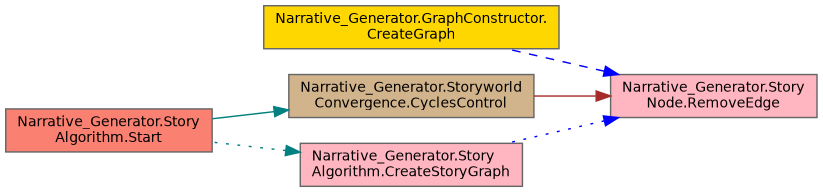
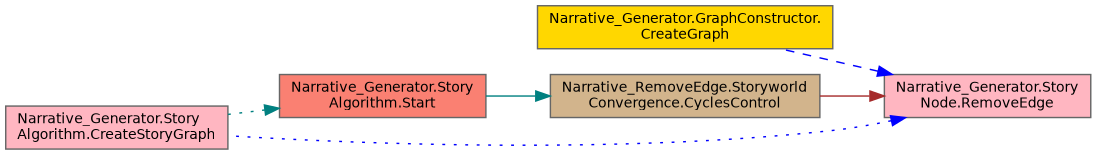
node "Narrative_Generator.Storyworld Convergence.CyclesControl": label "Narrative_Generator.Storyworld Convergence.CyclesControl" -> "Narrative_RemoveEdge.Storyworld Convergence.CyclesControl"
edge "Narrative_Generator.Story Algorithm.Start" -> "Narrative_Generator.Story Algorithm.CreateStoryGraph": reversed
